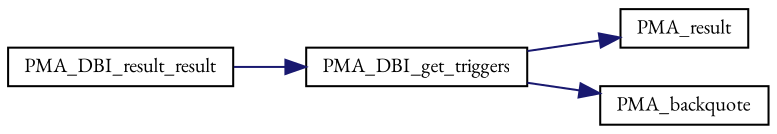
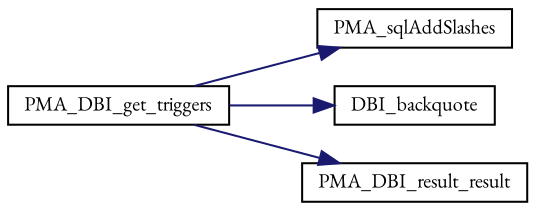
node "PMA_result": label "PMA_result" -> "PMA_sqlAddSlashes"
edge "PMA_DBI_result_result" -> "PMA_DBI_get_triggers": reversed
node "PMA_backquote": label "PMA_backquote" -> "DBI_backquote"
